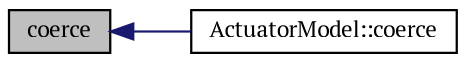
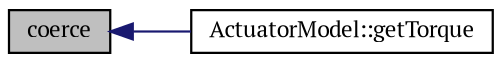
node "ActuatorModel::coerce": label "ActuatorModel::coerce" -> "ActuatorModel::getTorque"
